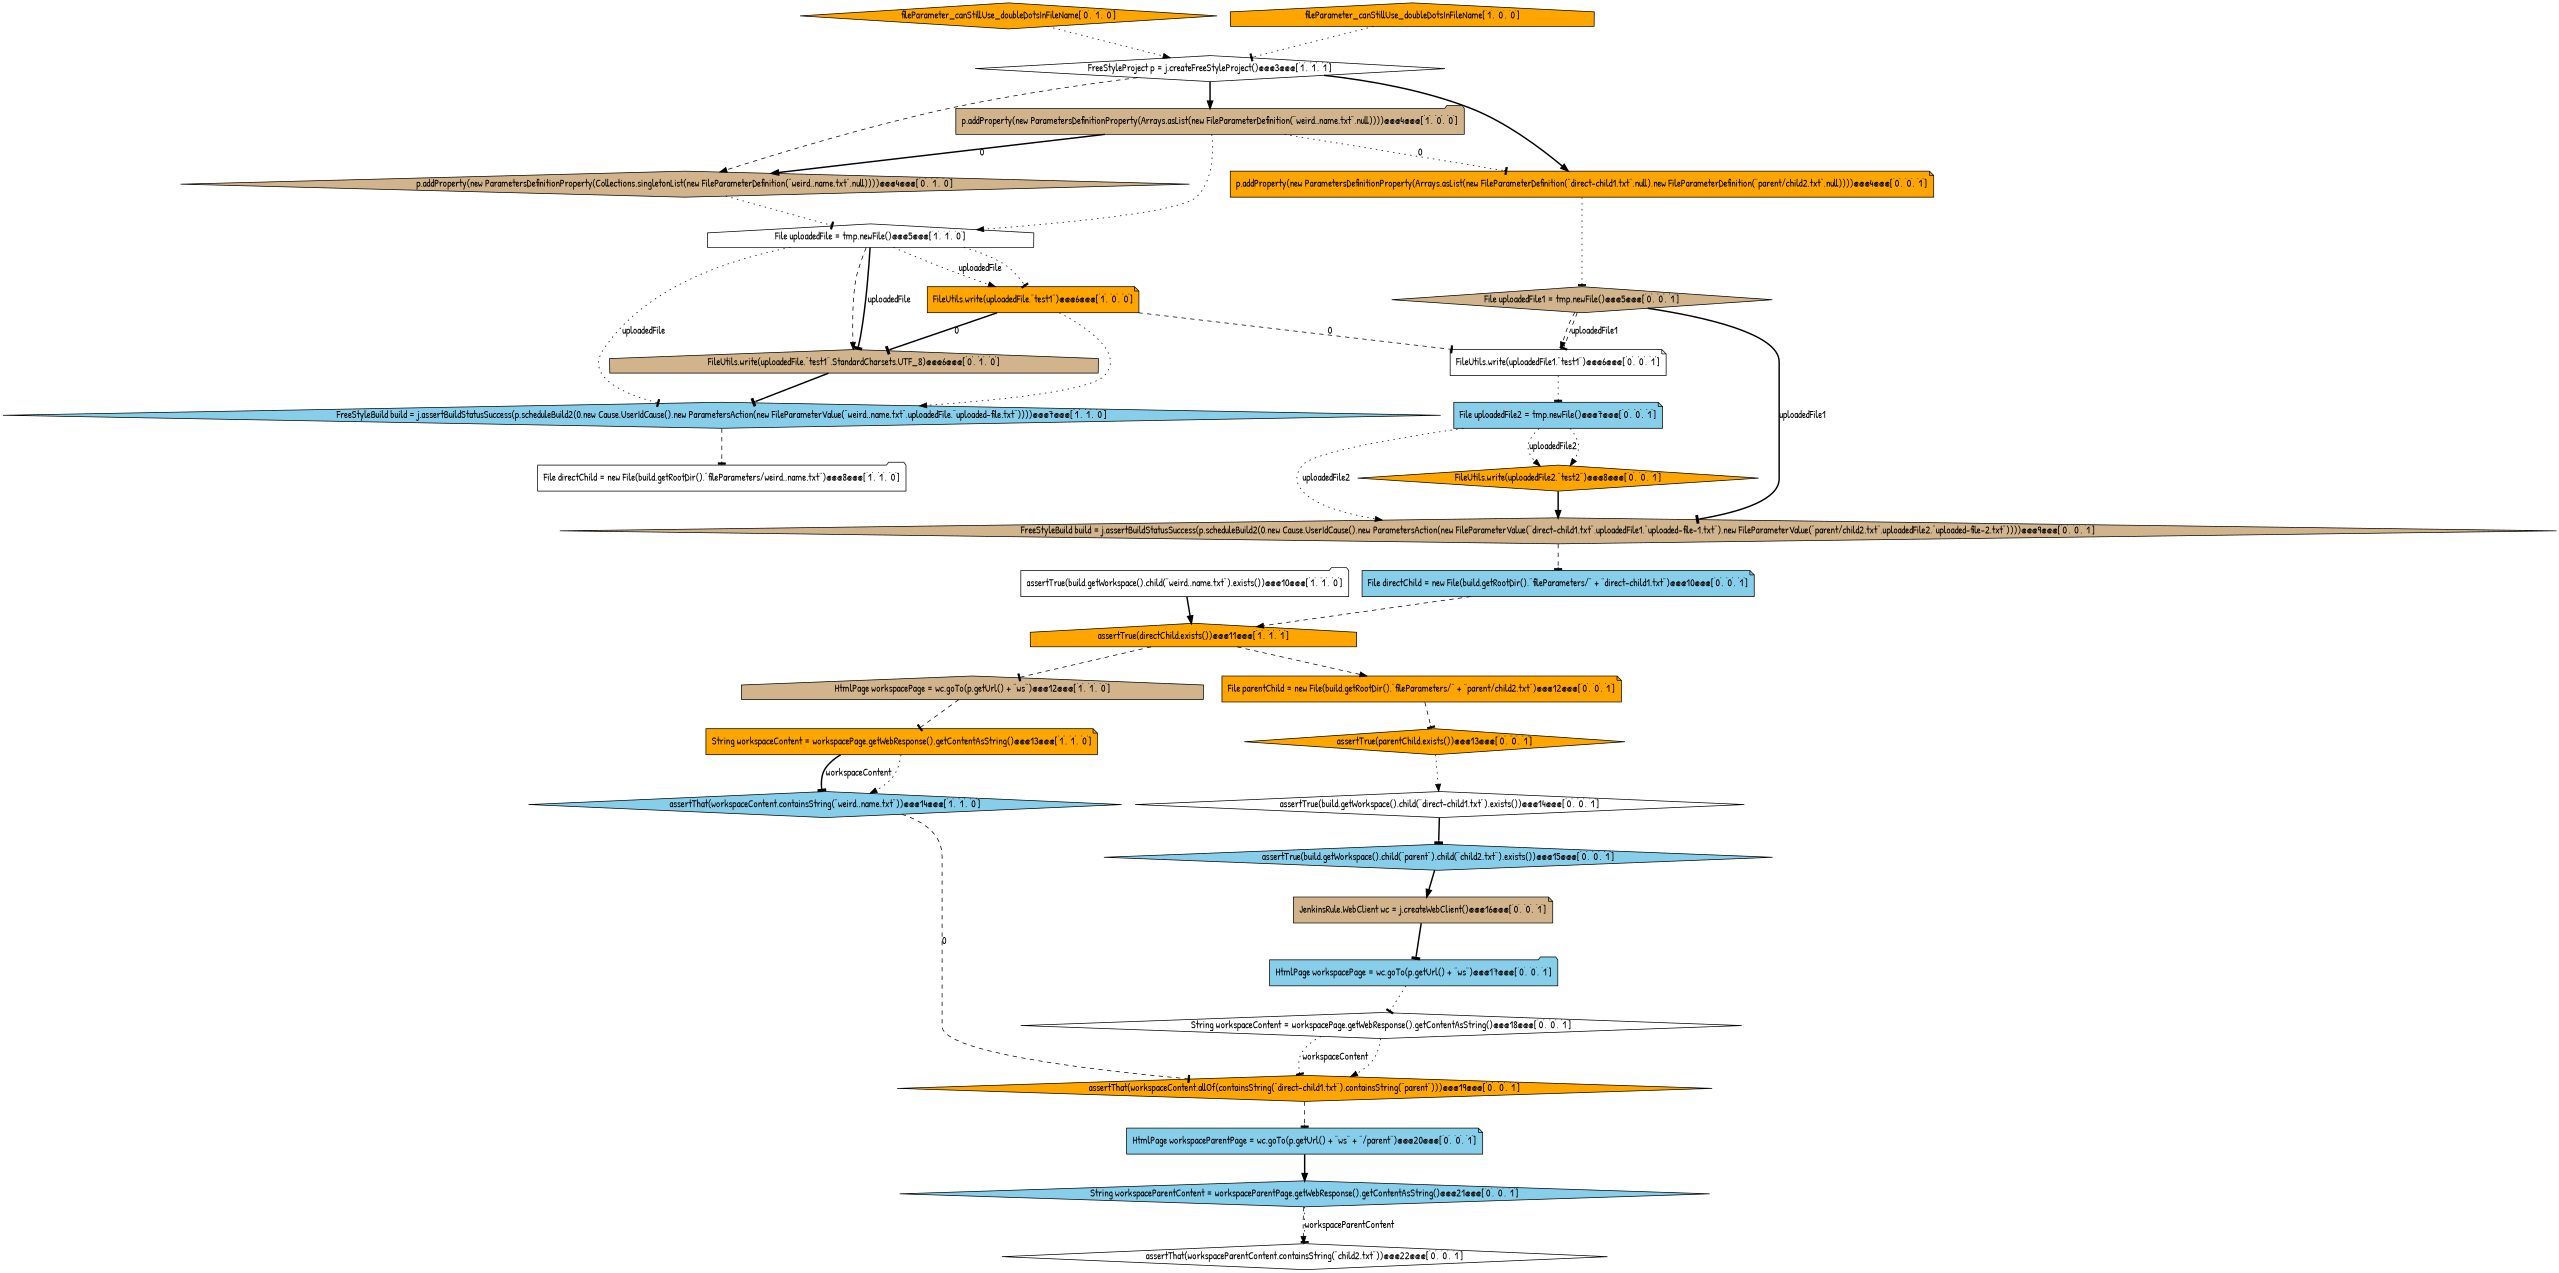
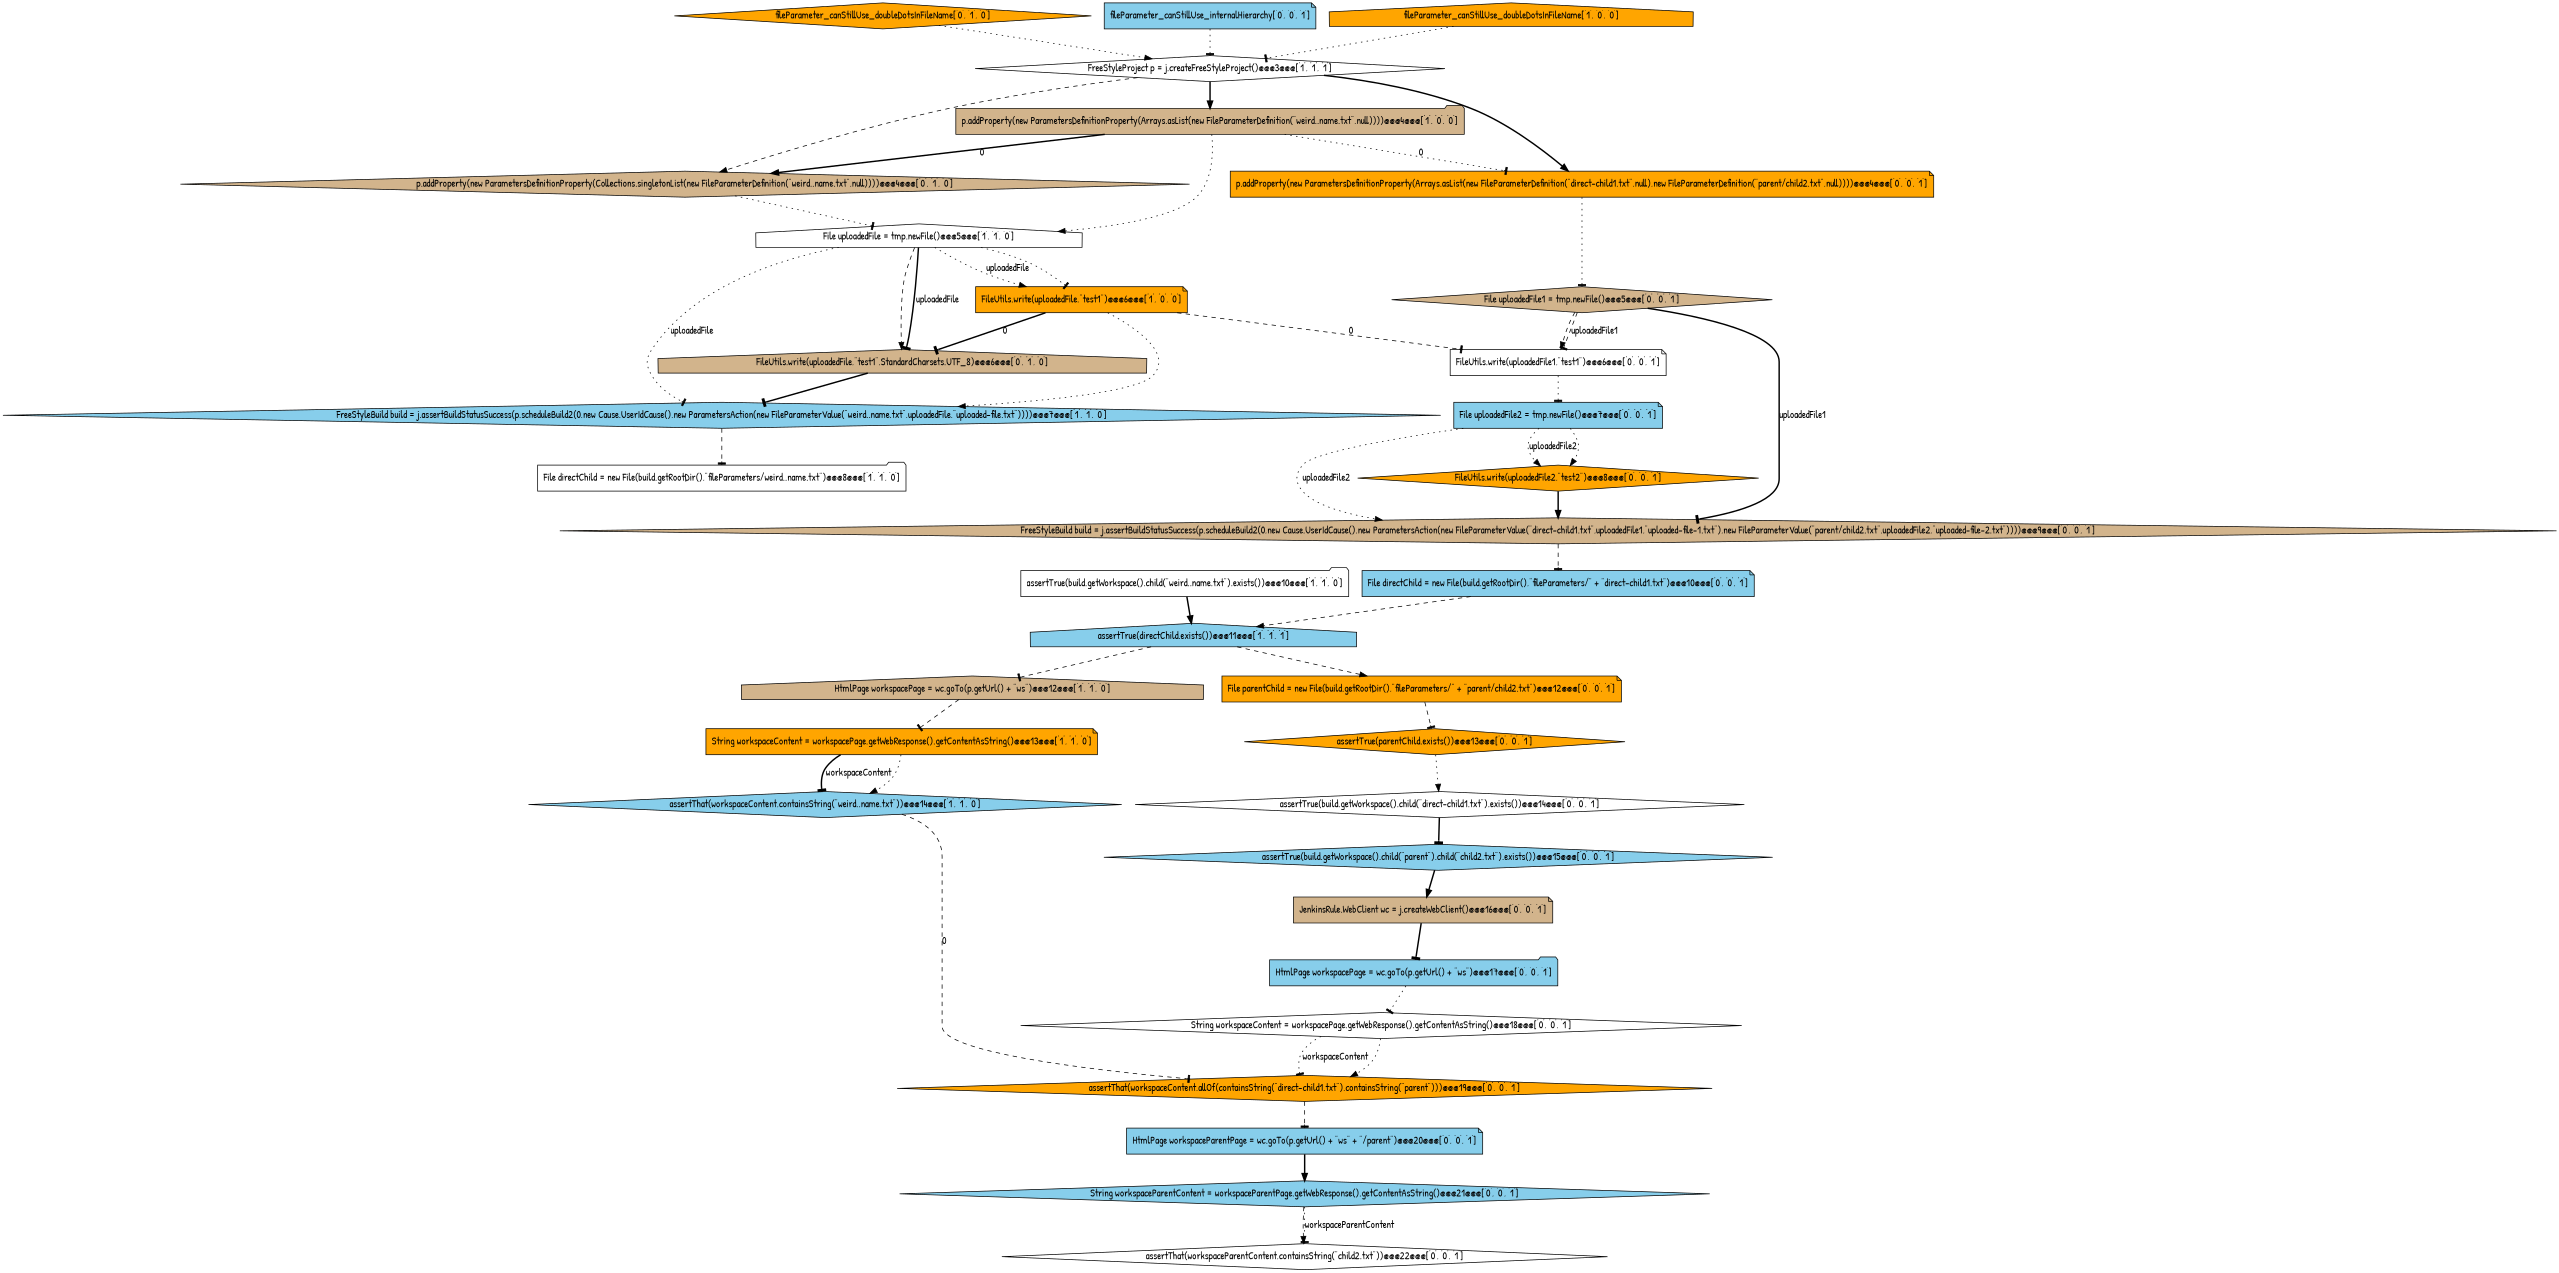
node "fileParameter_canStillUse_internalHierarchy['0', '0', '1']": added
node "assertTrue(directChild.exists())@@@11@@@['1', '1', '1']": fillcolor orange -> skyblue
